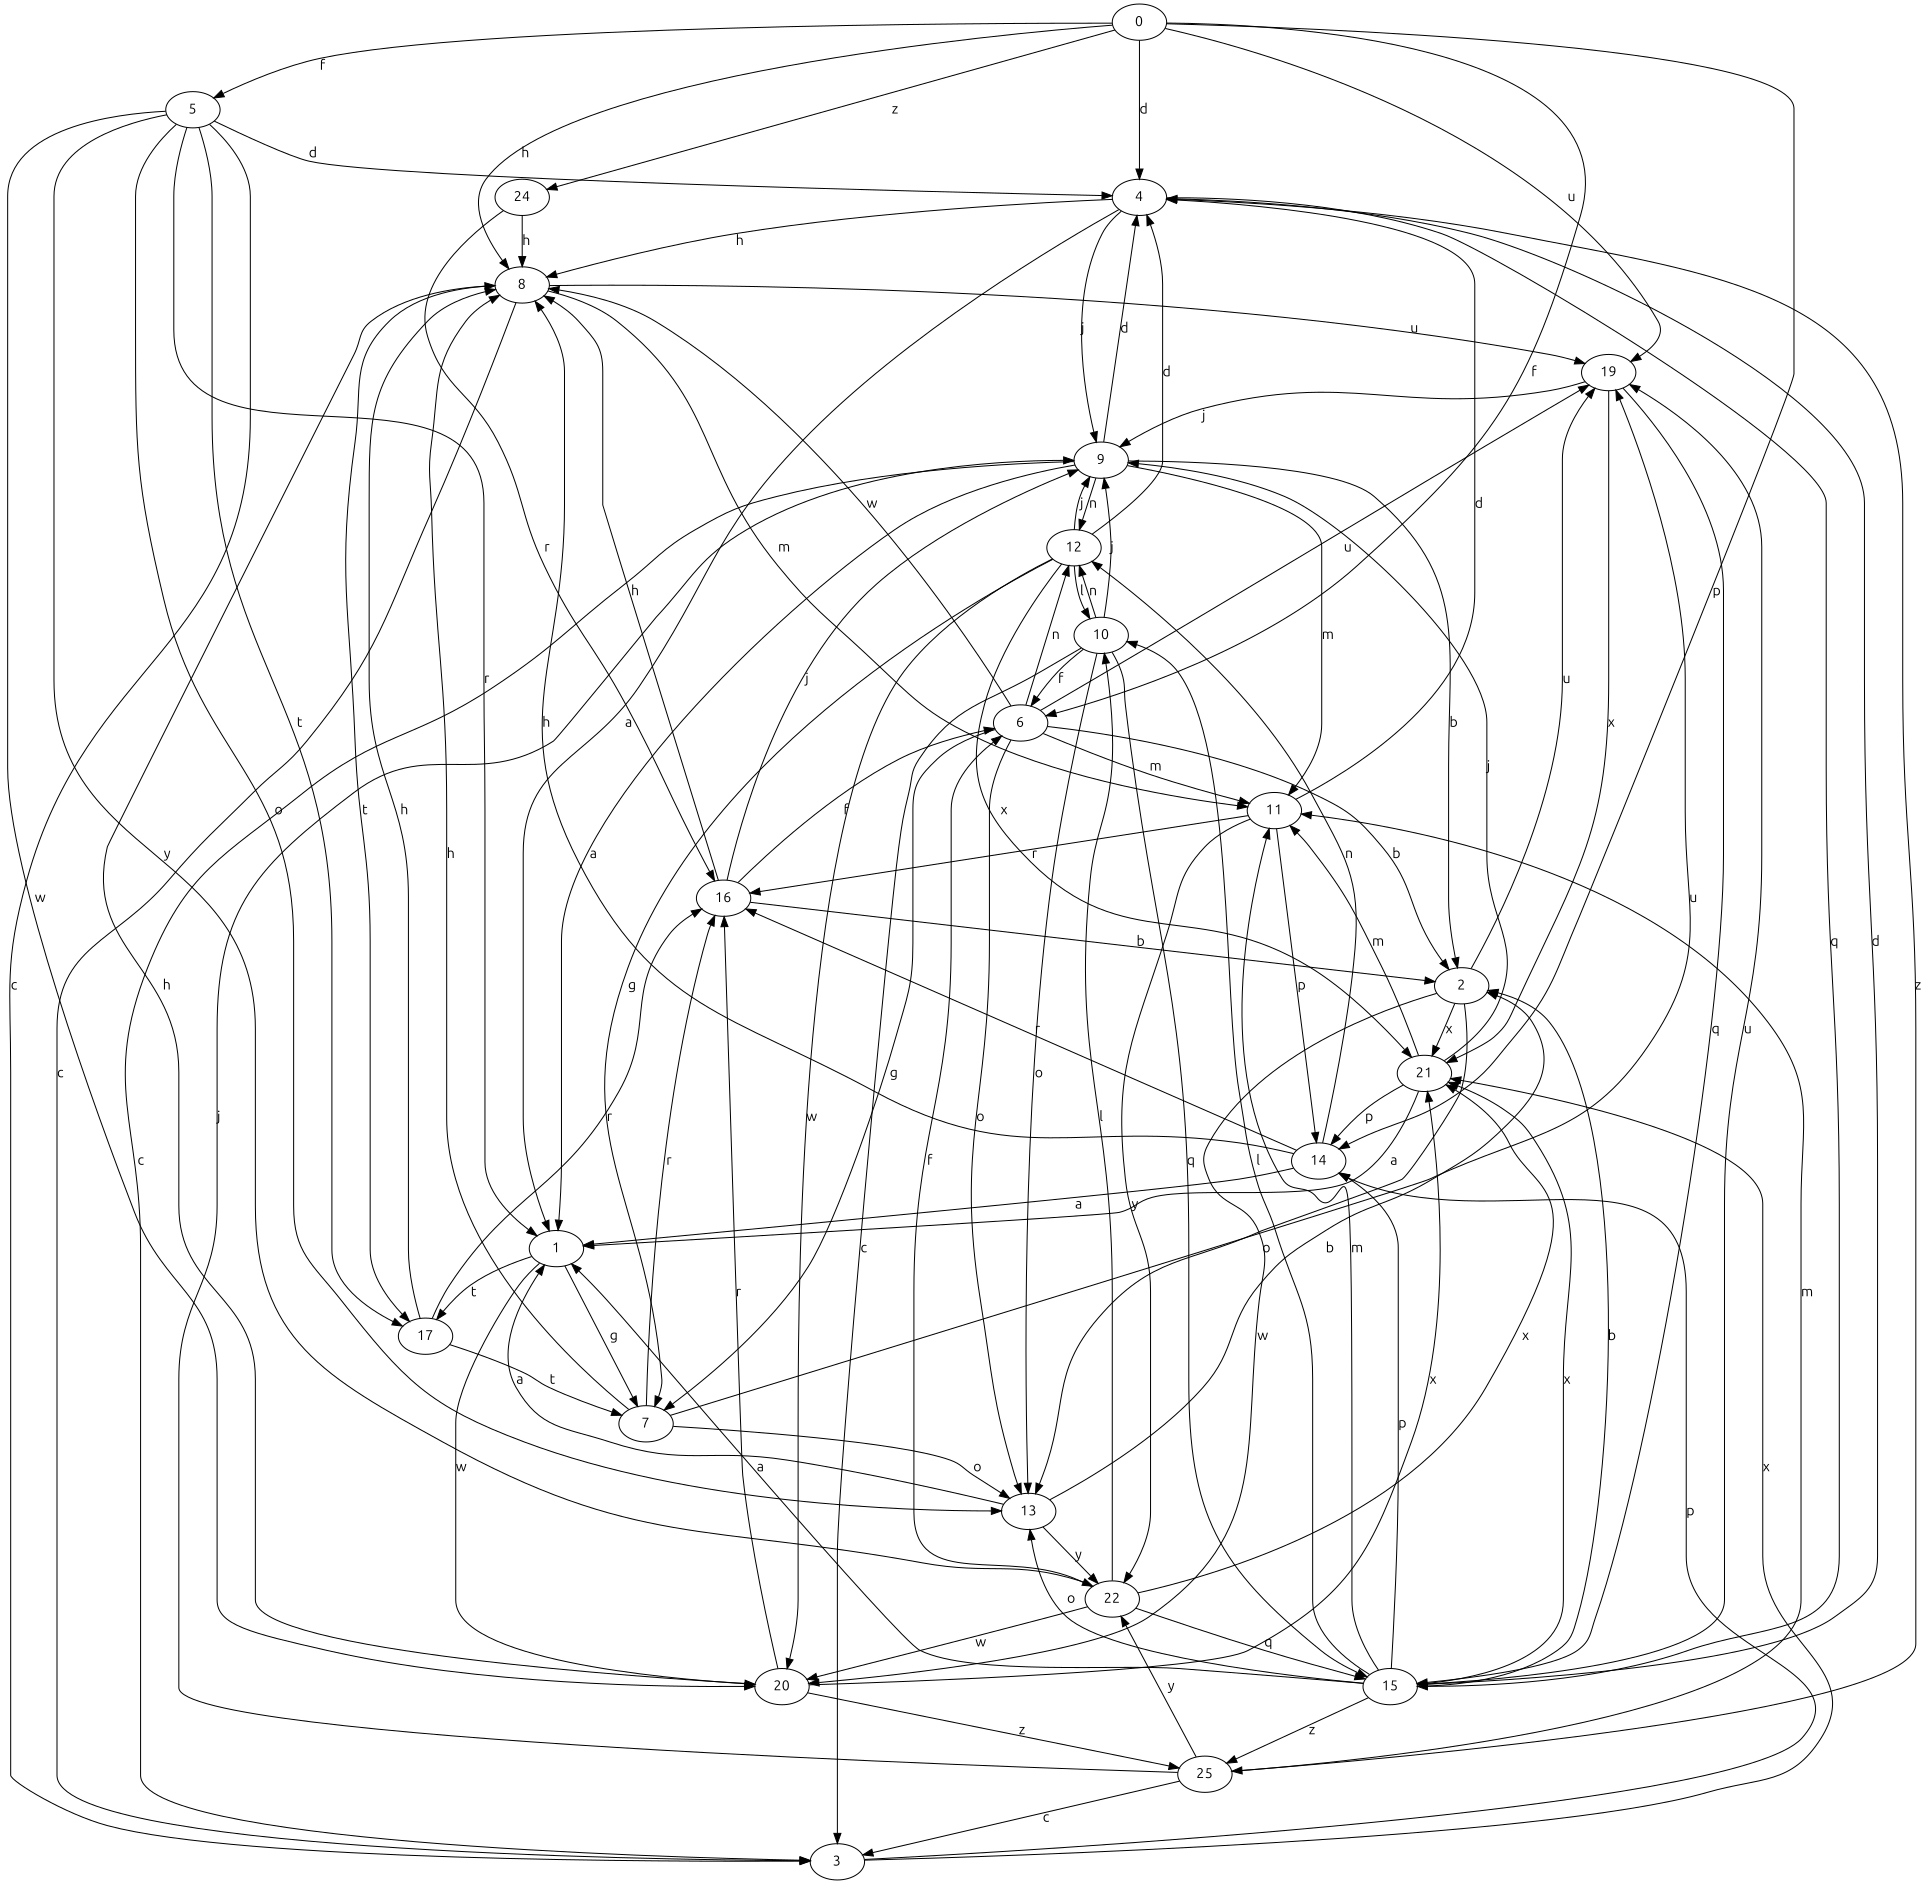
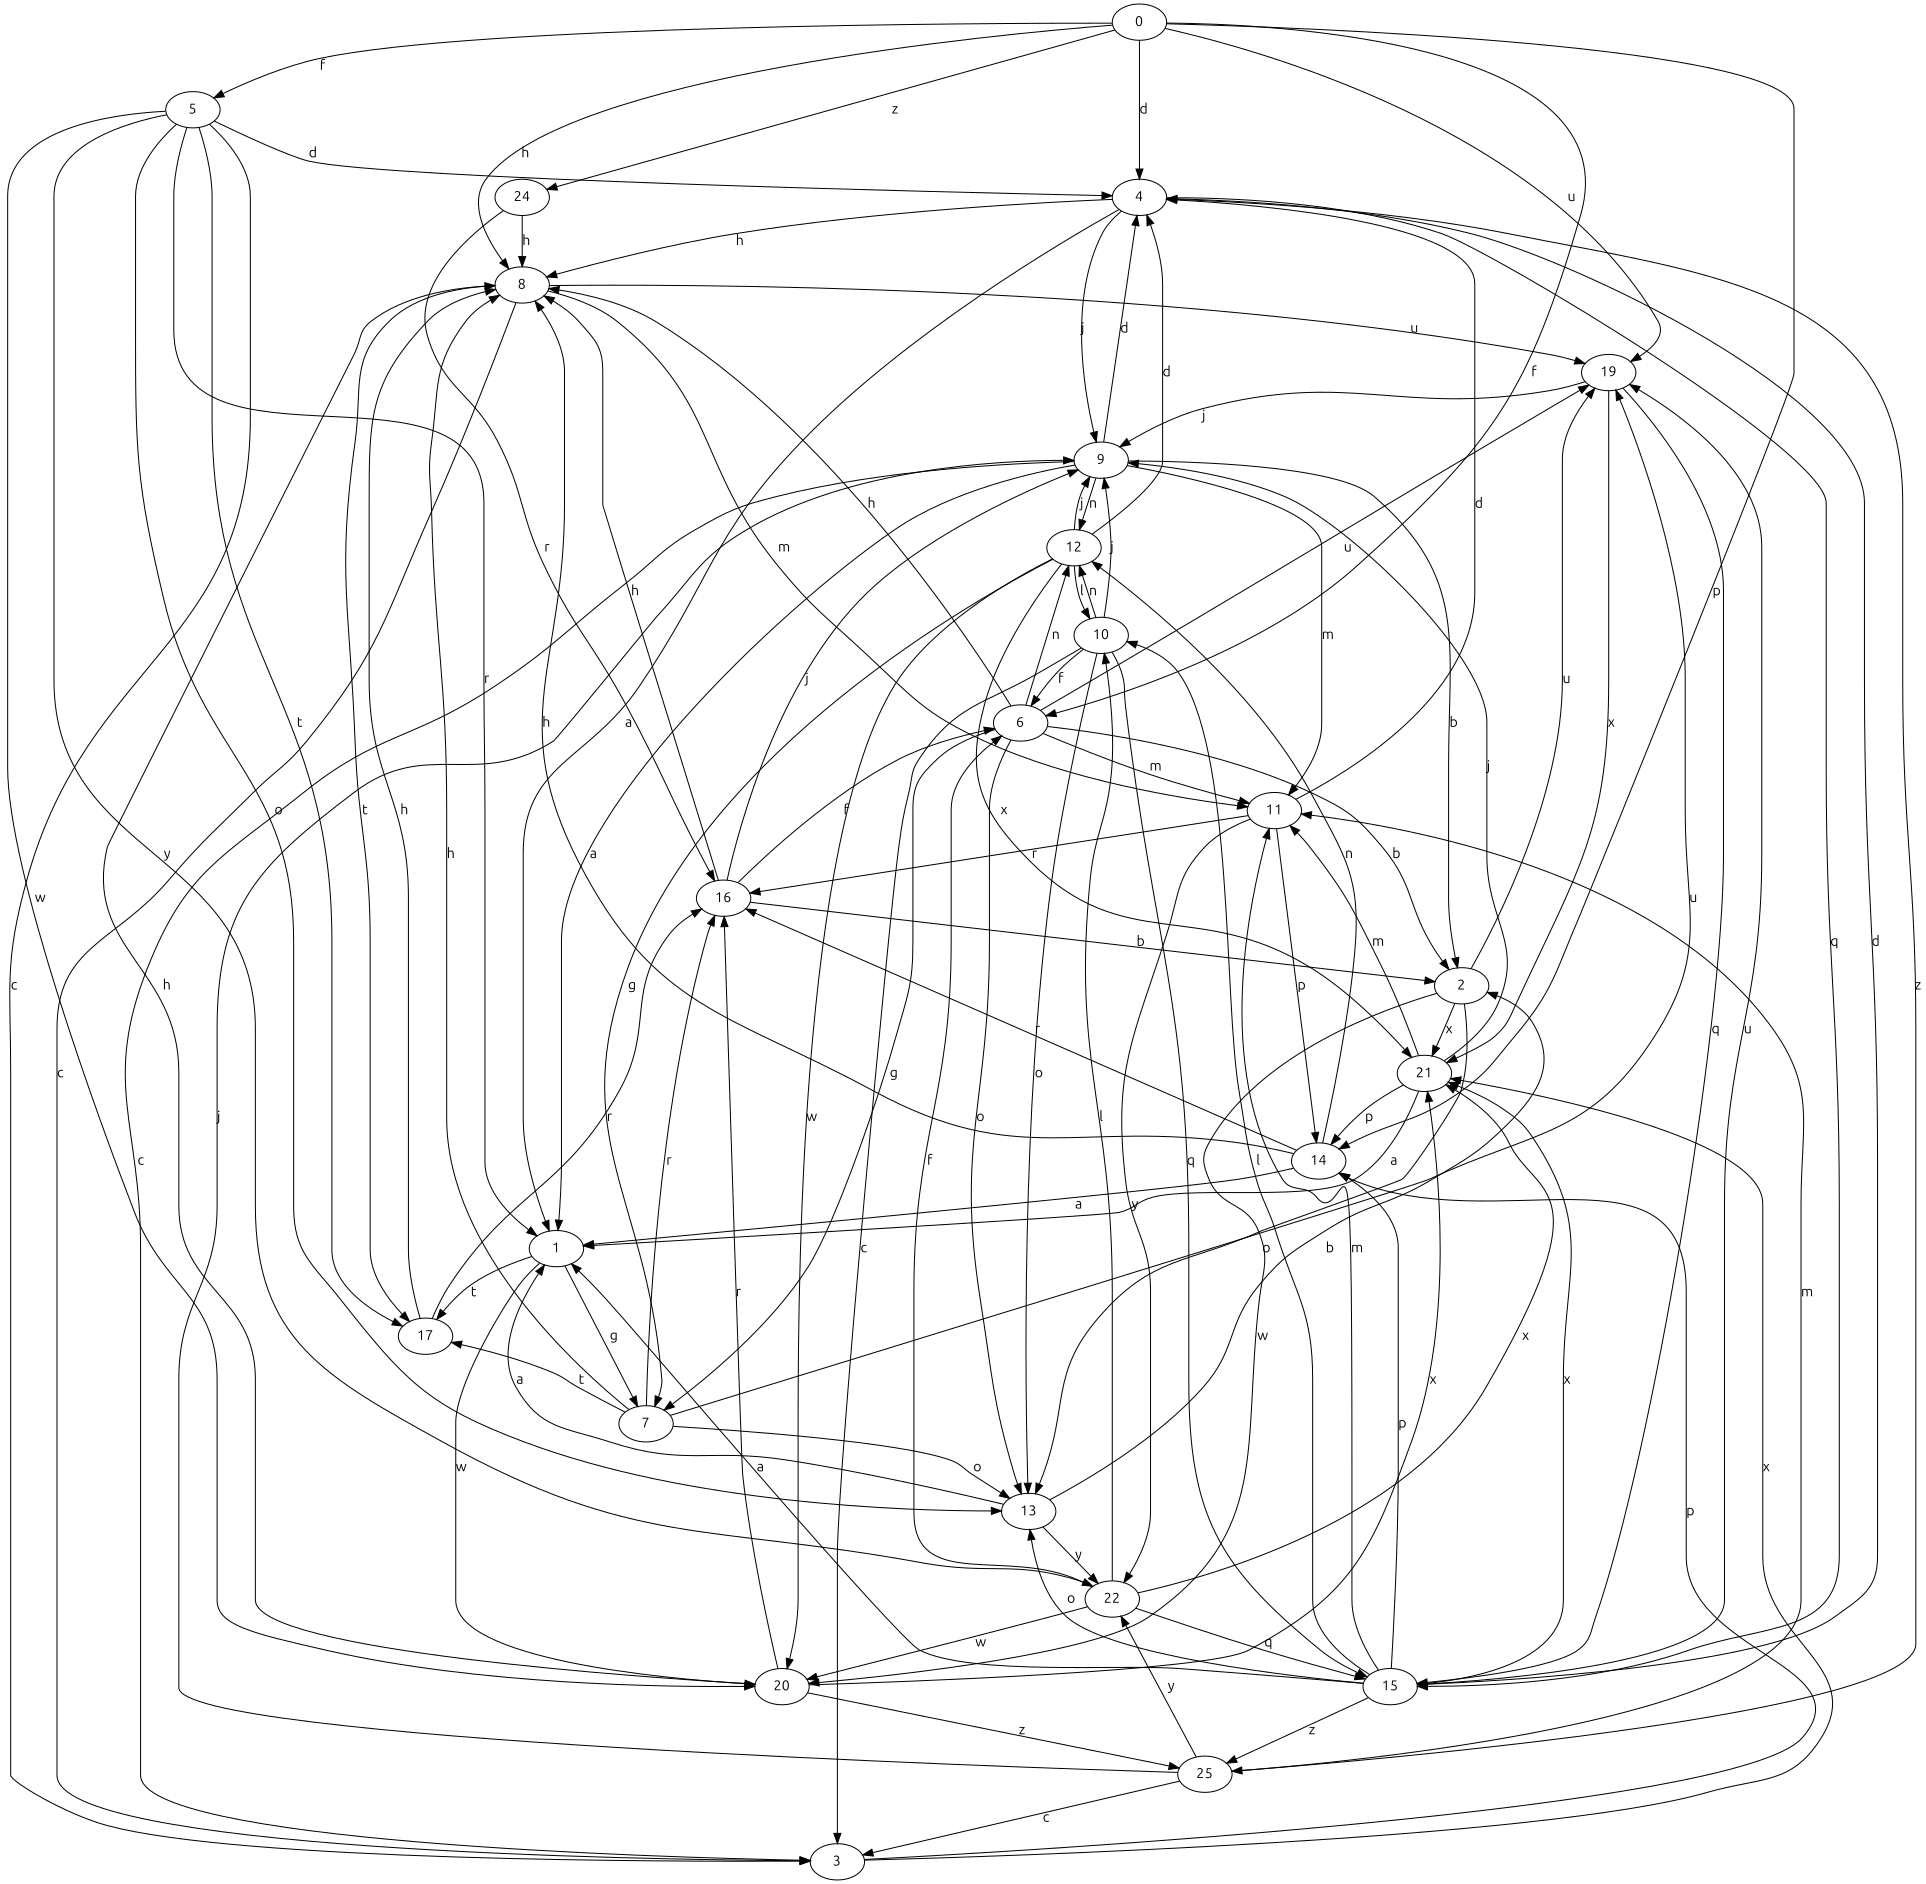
edge "6" -> "8": label "w" -> "h"
edge "17" -> "7": reversed
edge "15" -> "2": removed, label "b"
